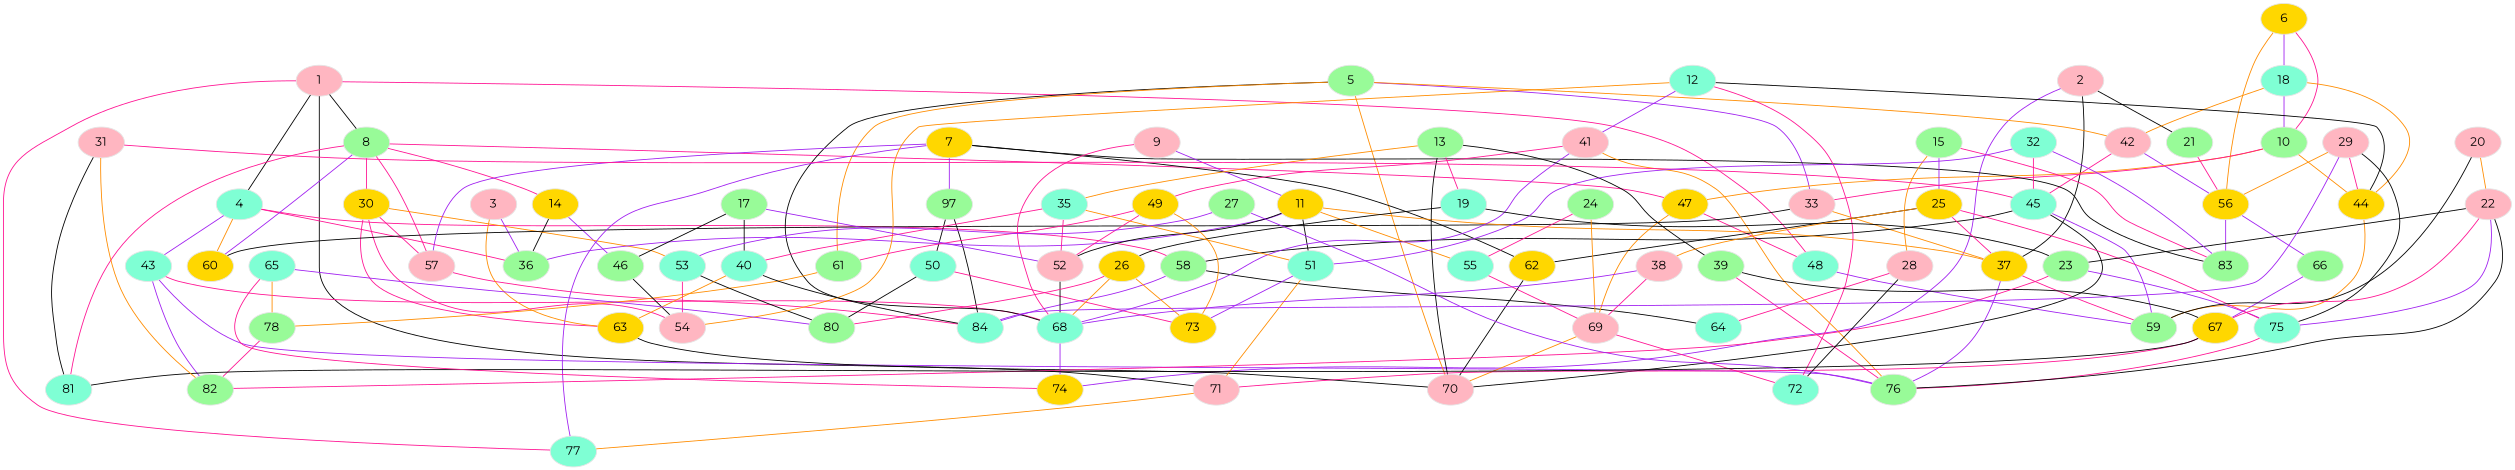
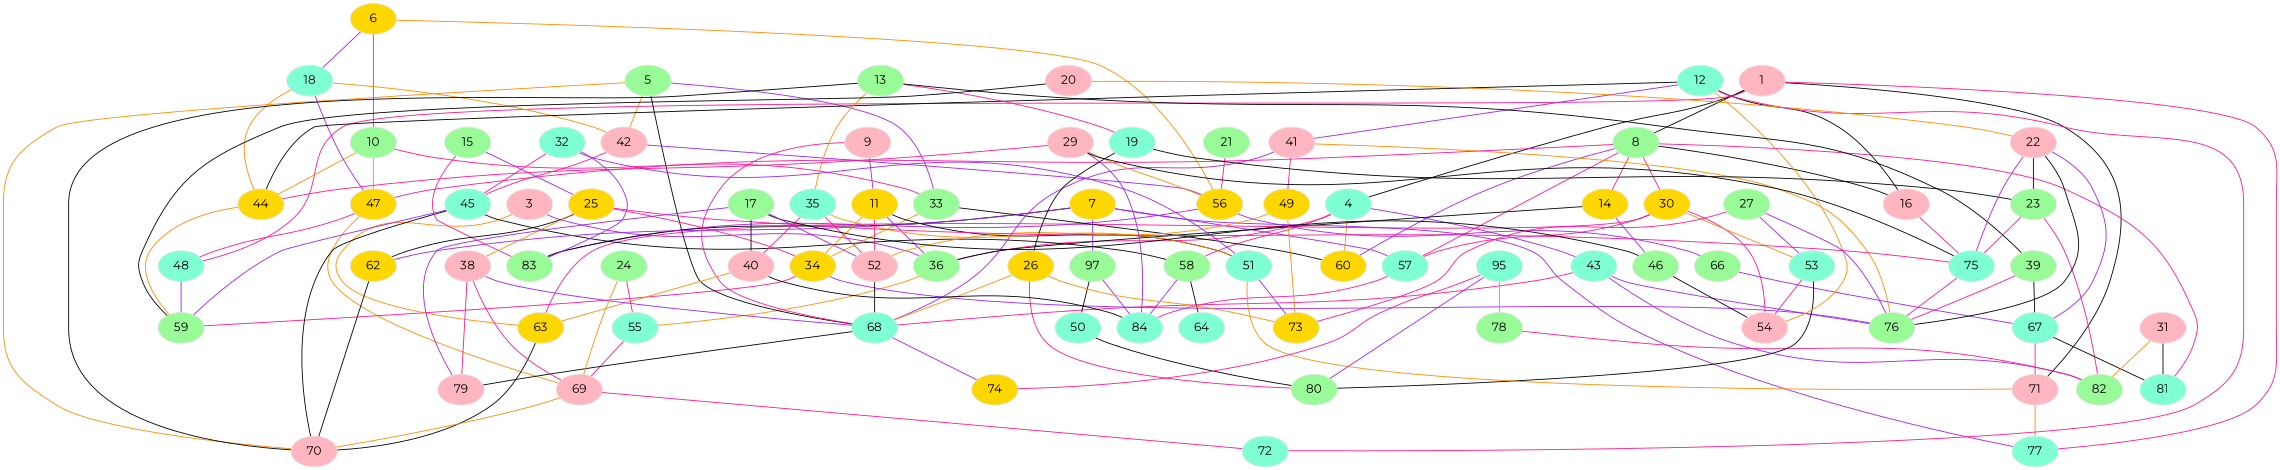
node "2": removed
edge "18" -- "10": now "18" -- "47"
edge "31" -- "45": removed
edge "7" -- "62": color black -> purple
node "33": fillcolor lightpink -> palegreen
node "16": added
edge "11" -- "52": color black -> deeppink
edge "11" -- "55": now "36" -- "55"
edge "49" -- "52": color deeppink -> darkorange
edge "97" -- "84": color black -> purple
node "65": label "65" -> "95"
node "57": fillcolor lightpink -> aquamarine
node "40": fillcolor aquamarine -> lightpink
node "61": removed
node "28": removed
node "37": label "37" -> "34"
edge "23" -- "75": color purple -> deeppink
edge "50" -- "73": now "27" -- "73"
edge "22" -- "67": color deeppink -> purple
node "67": fillcolor gold -> aquamarine
node "79": added
